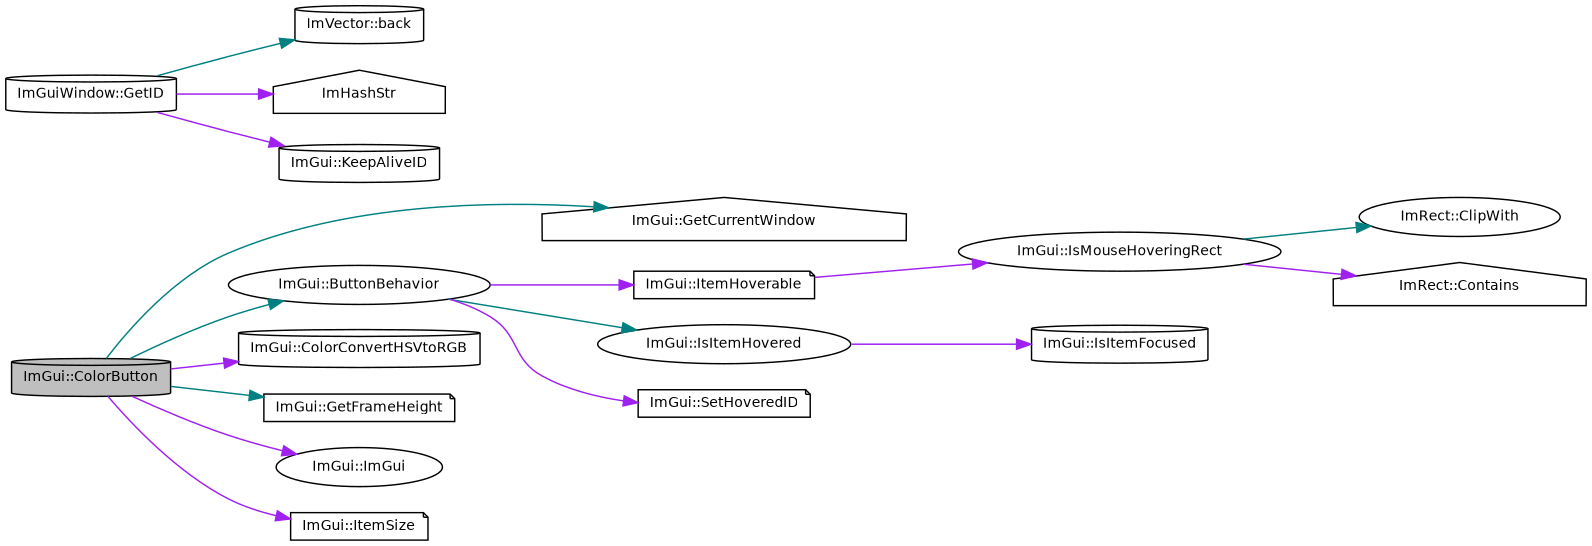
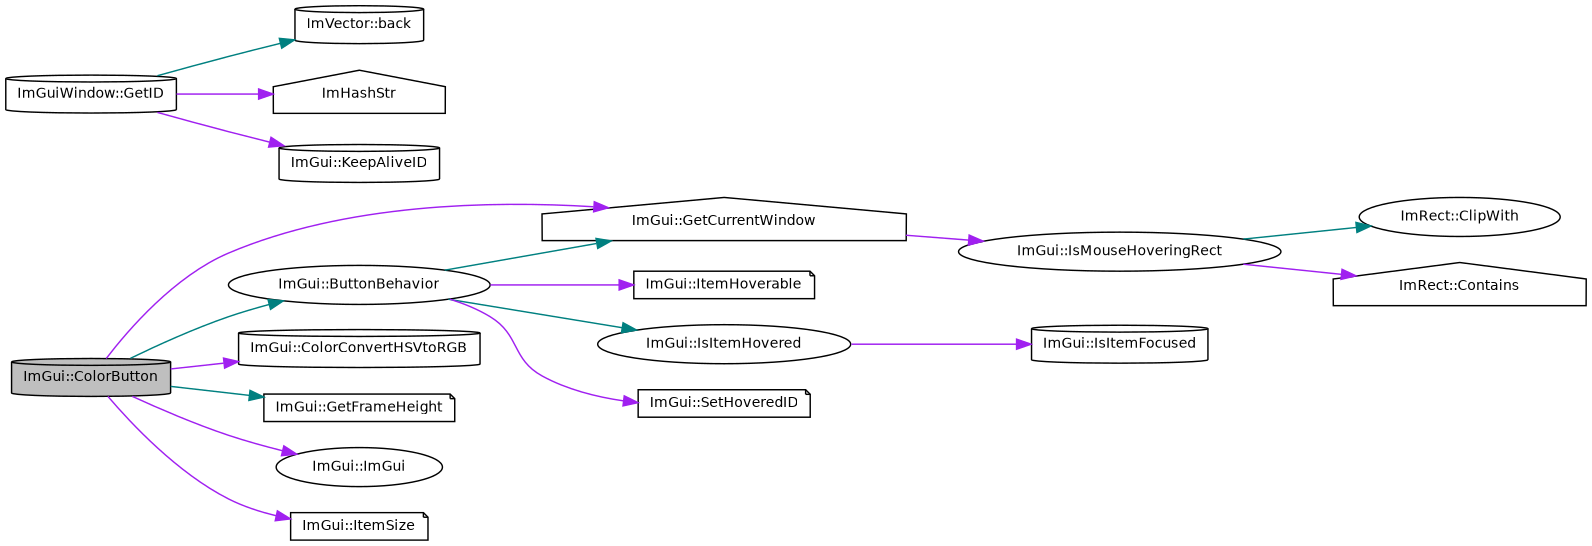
edge "ImGui::ColorButton" -> "ImGui::GetCurrentWindow": color teal -> purple
edge "ImGui::ButtonBehavior" -> "ImGui::GetCurrentWindow": added
edge "ImGui::ItemHoverable" -> "ImGui::IsMouseHoveringRect": now "ImGui::GetCurrentWindow" -> "ImGui::IsMouseHoveringRect"
